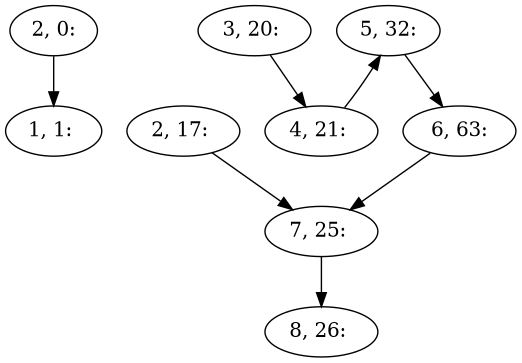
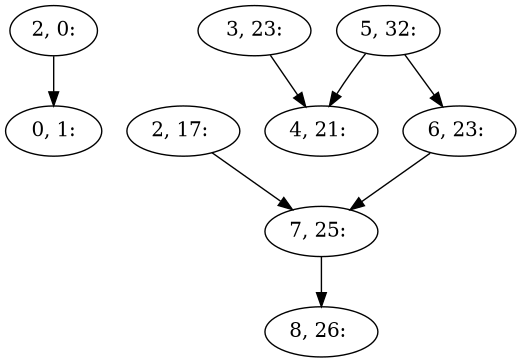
node "3, 20:": label "3, 20:" -> "3, 23:"
edge "4, 21:" -> "5, 32:": reversed
node "1, 1:": label "1, 1:" -> "0, 1:"
node "6, 63:": label "6, 63:" -> "6, 23:"
